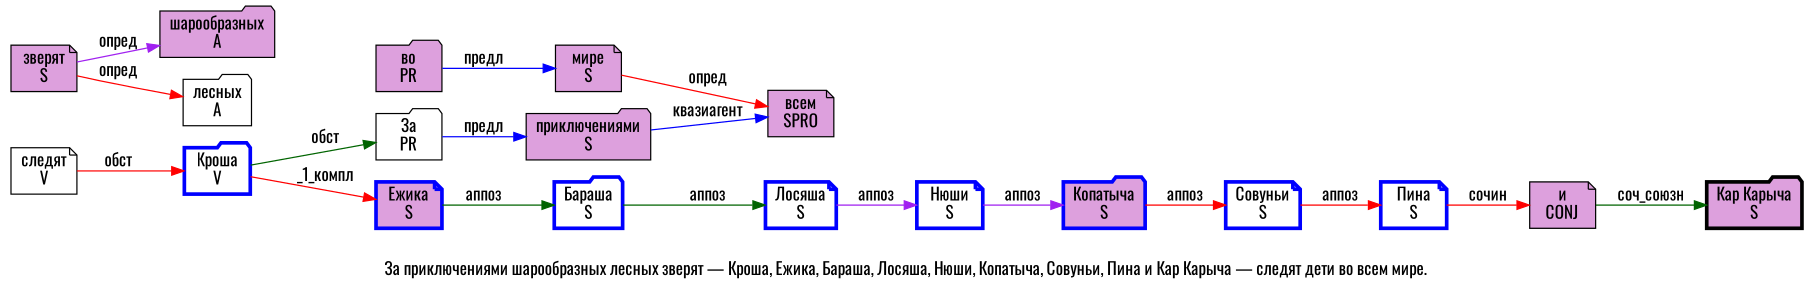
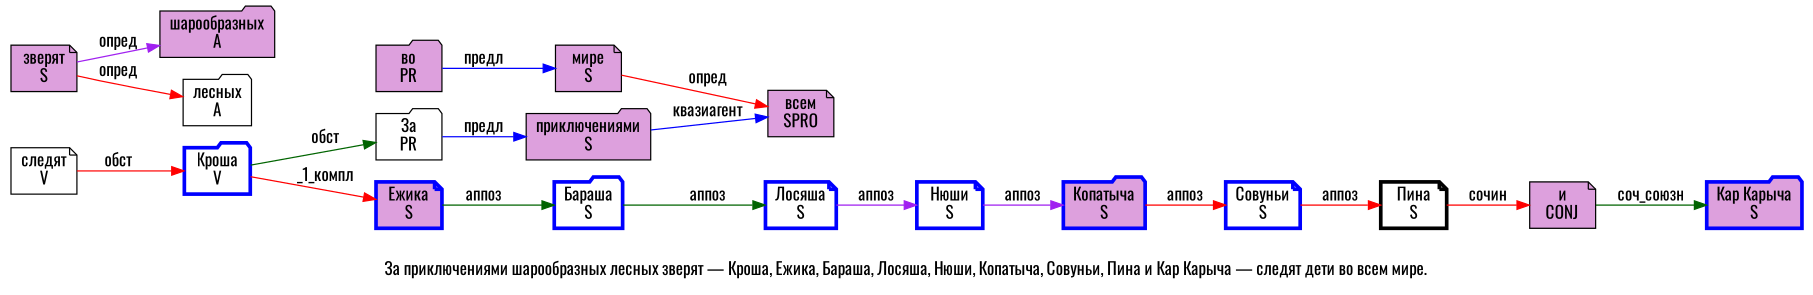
node "Пина S": color blue -> black
node "Кар Карыча S": color black -> blue
